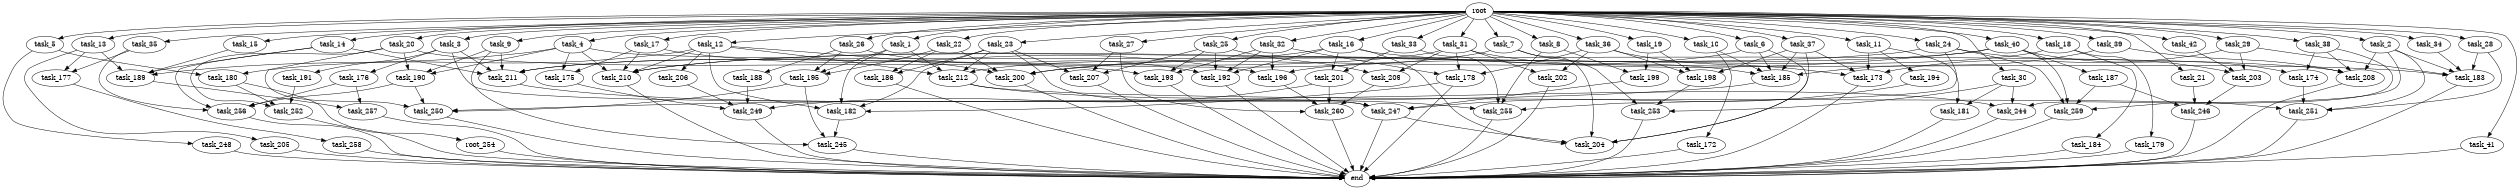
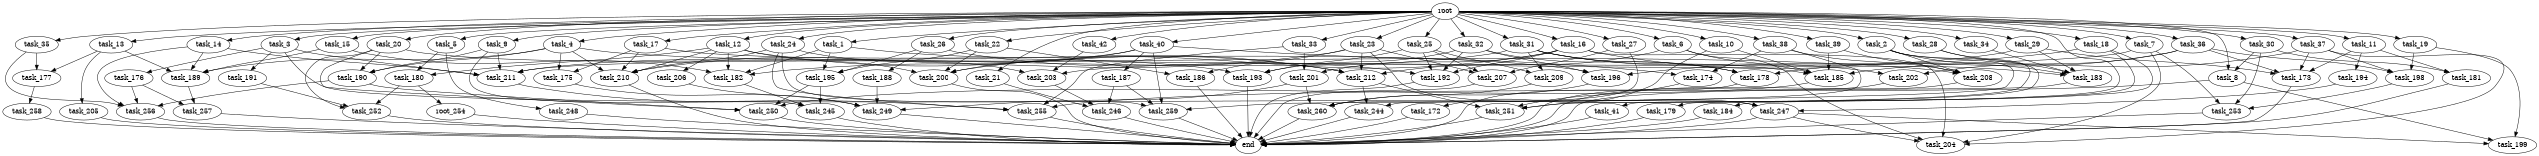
edge "task_199" -> "task_247": reversed
edge "task_30" -> "task_244": now "task_30" -> "task_8"
edge "task_178" -> "task_182": now "task_15" -> "task_182"
